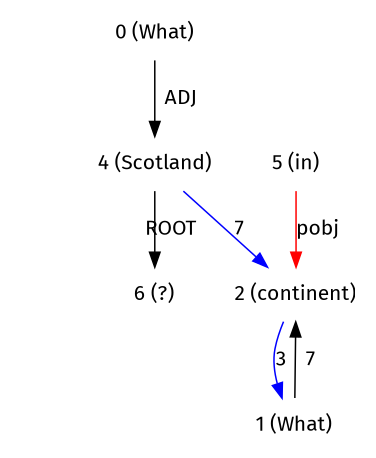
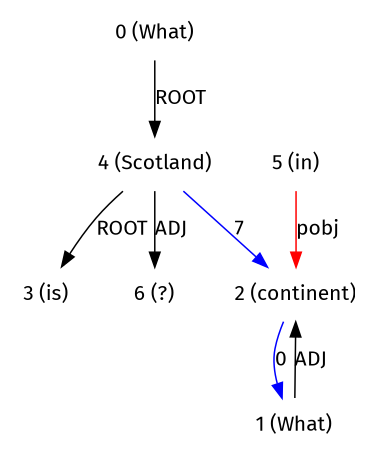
edge "0 (What)" -> "4 (Scotland)": label "ADJ" -> "ROOT"
edge "4 (Scotland)" -> "6 (?)": label "ROOT" -> "ADJ"
node "3 (is)": added
edge "2 (continent)" -> "1 (What)": label "3" -> "0"
edge "1 (What)" -> "2 (continent)": label "7" -> "ADJ"
